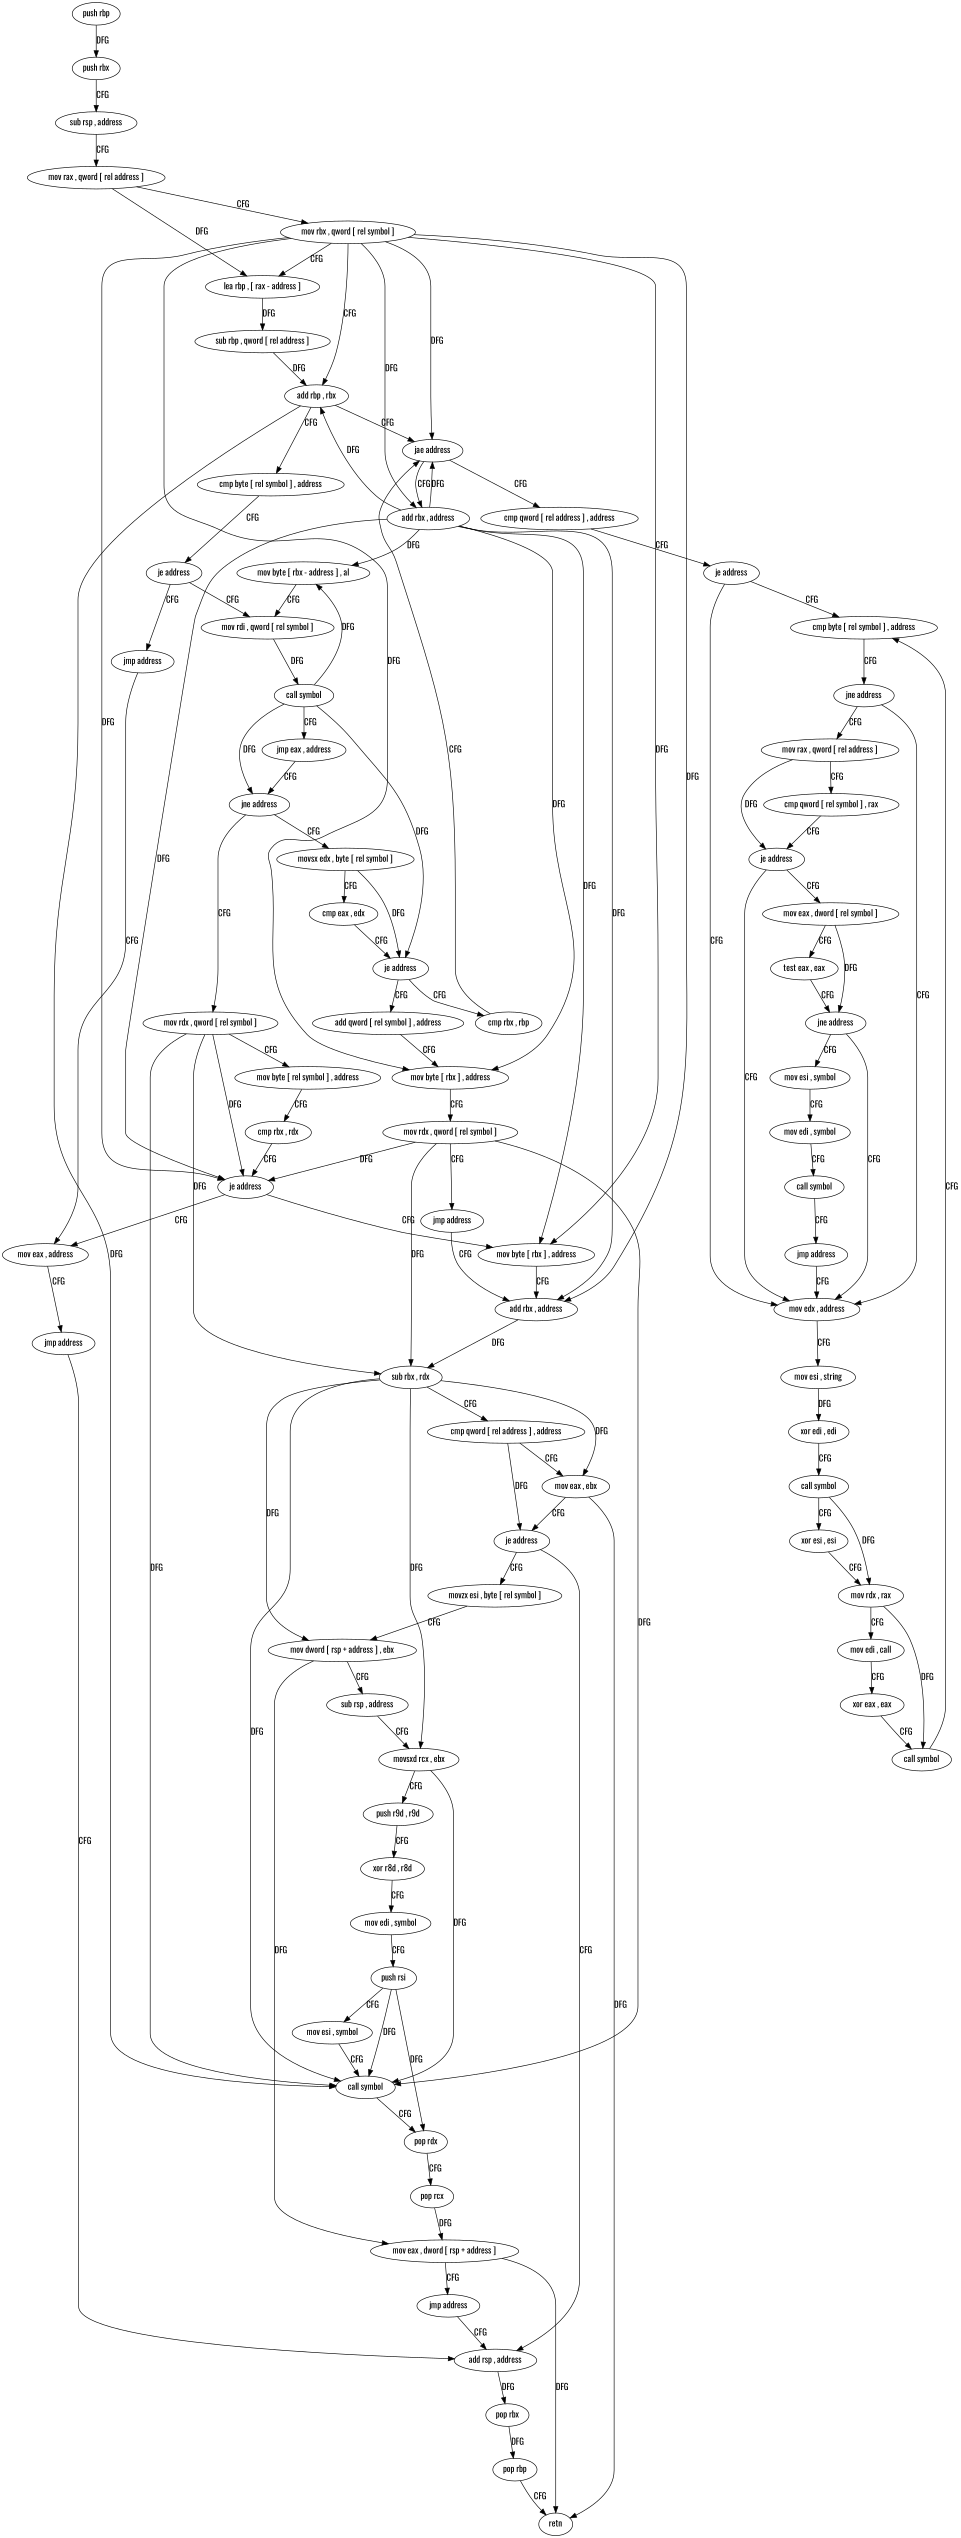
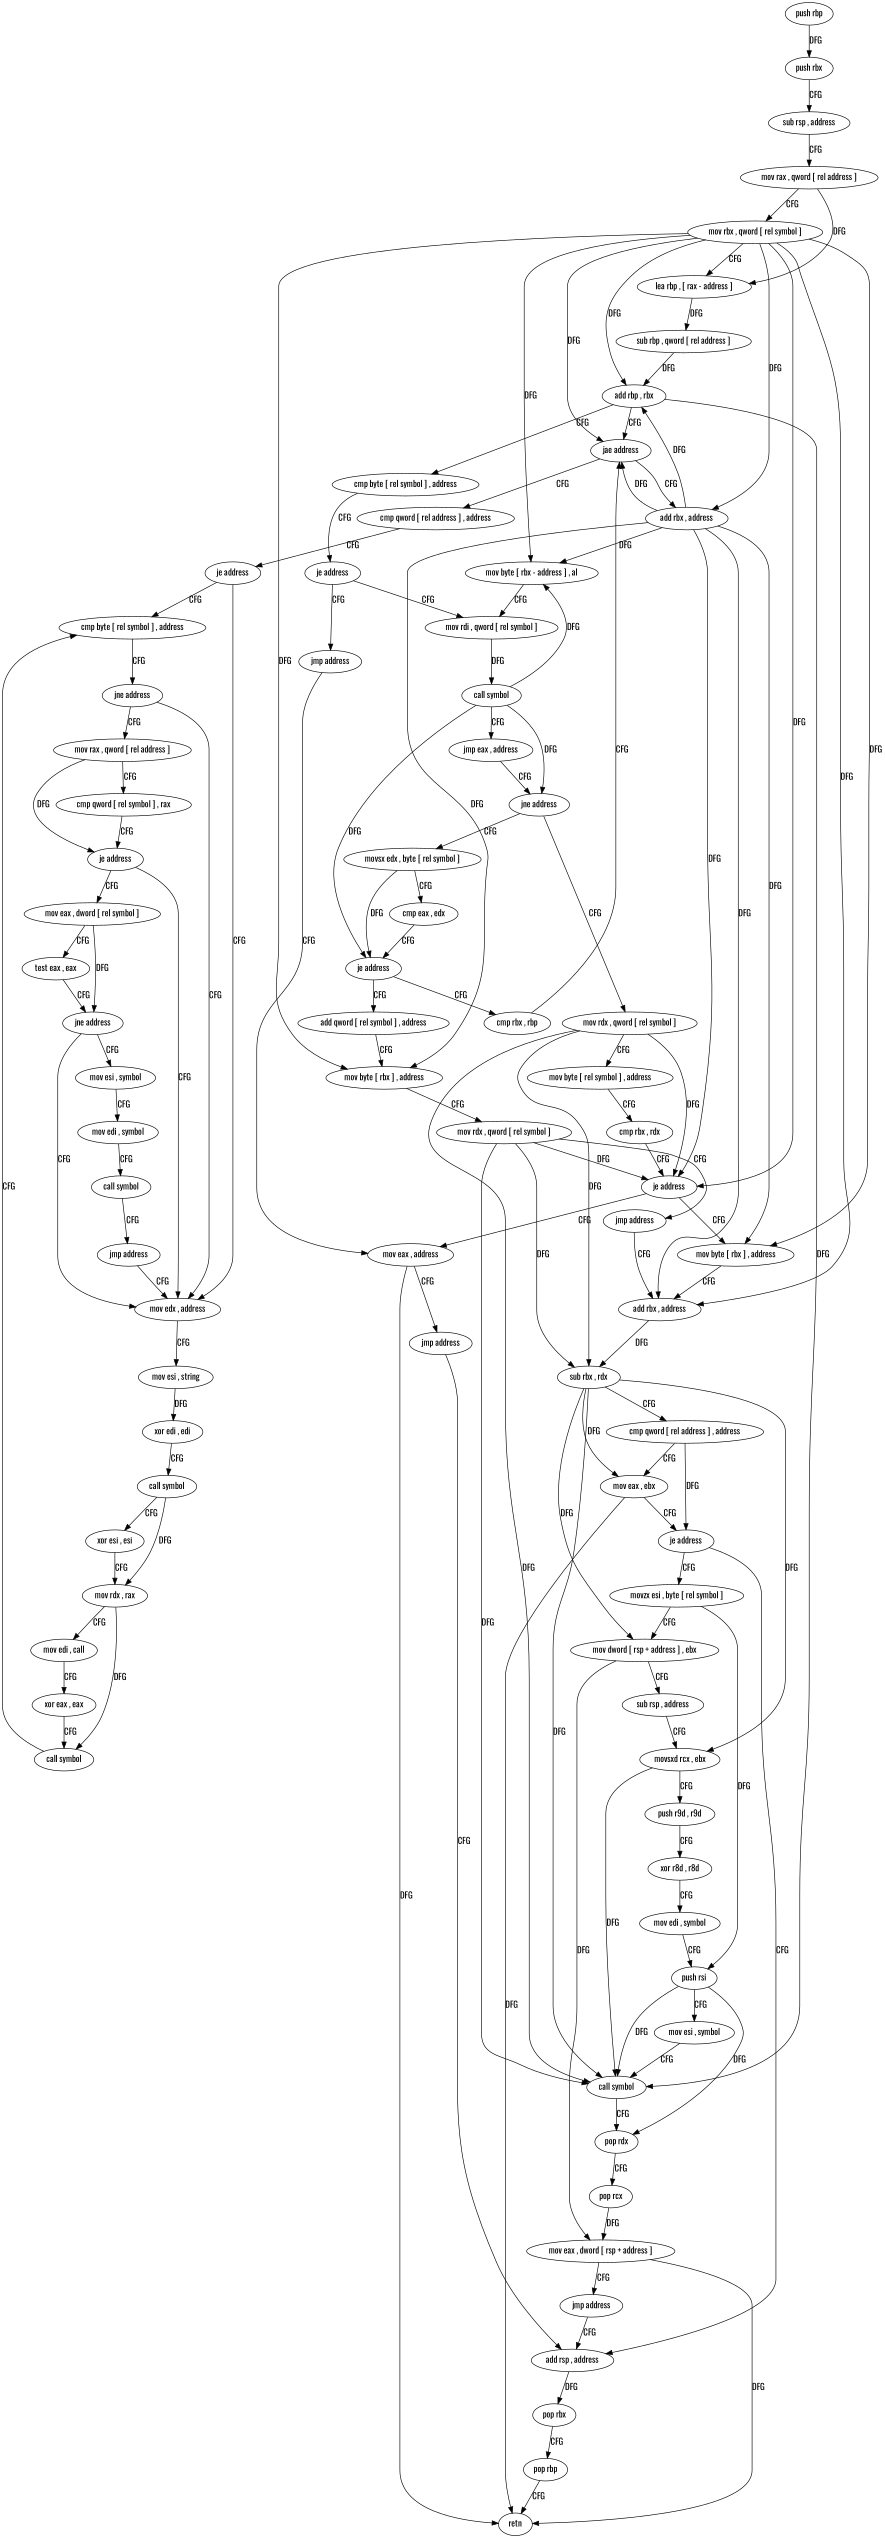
edge "mov rbx , qword [ rel symbol ]" -> "add rbp , rbx": label "CFG" -> "DFG"
edge "mov rbx , qword [ rel symbol ]" -> "mov byte [ rbx - address ] , al": added, label "DFG"
edge "movzx esi , byte [ rel symbol ]" -> "push rsi": added, label "DFG"
edge "mov eax , address" -> "retn": added, label "DFG"
edge "pop rbx" -> "pop rbp": label "DFG" -> "CFG"
